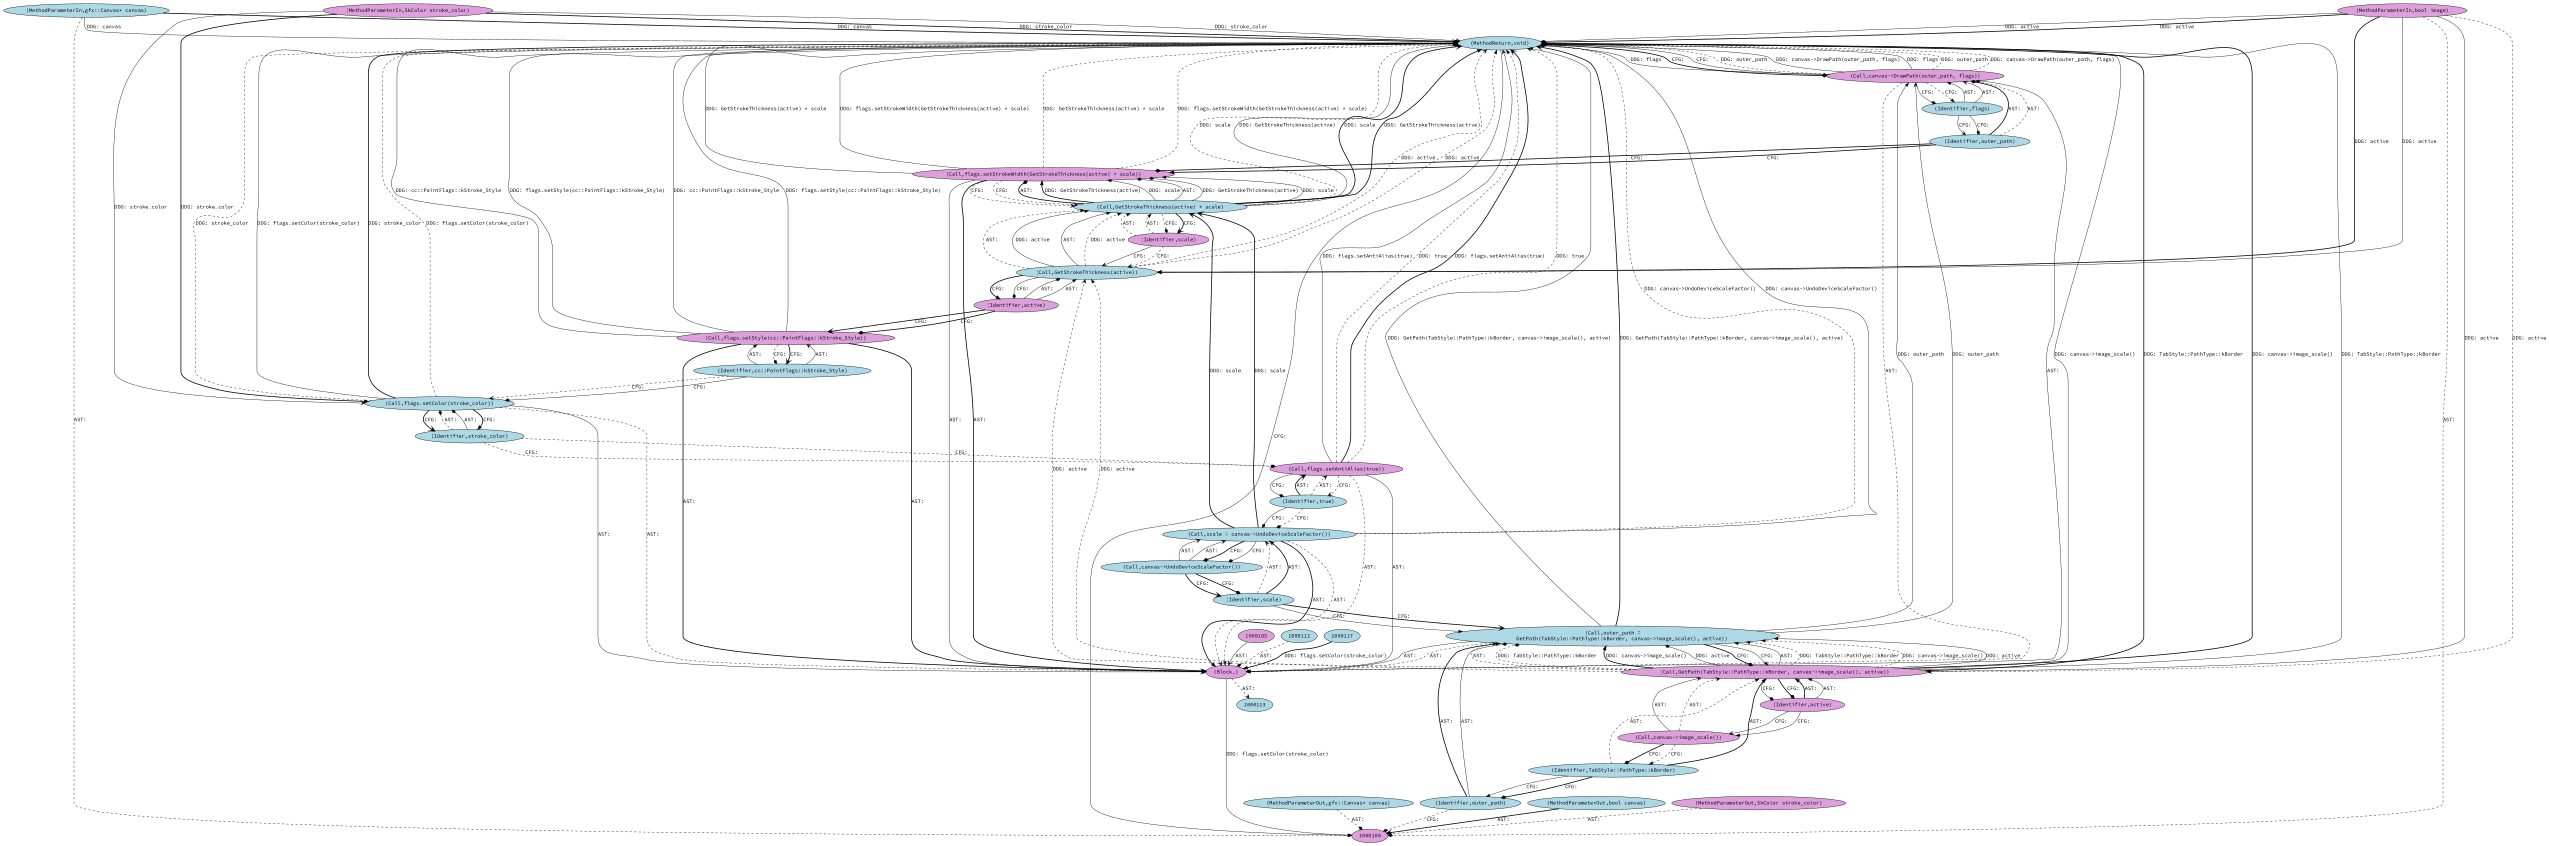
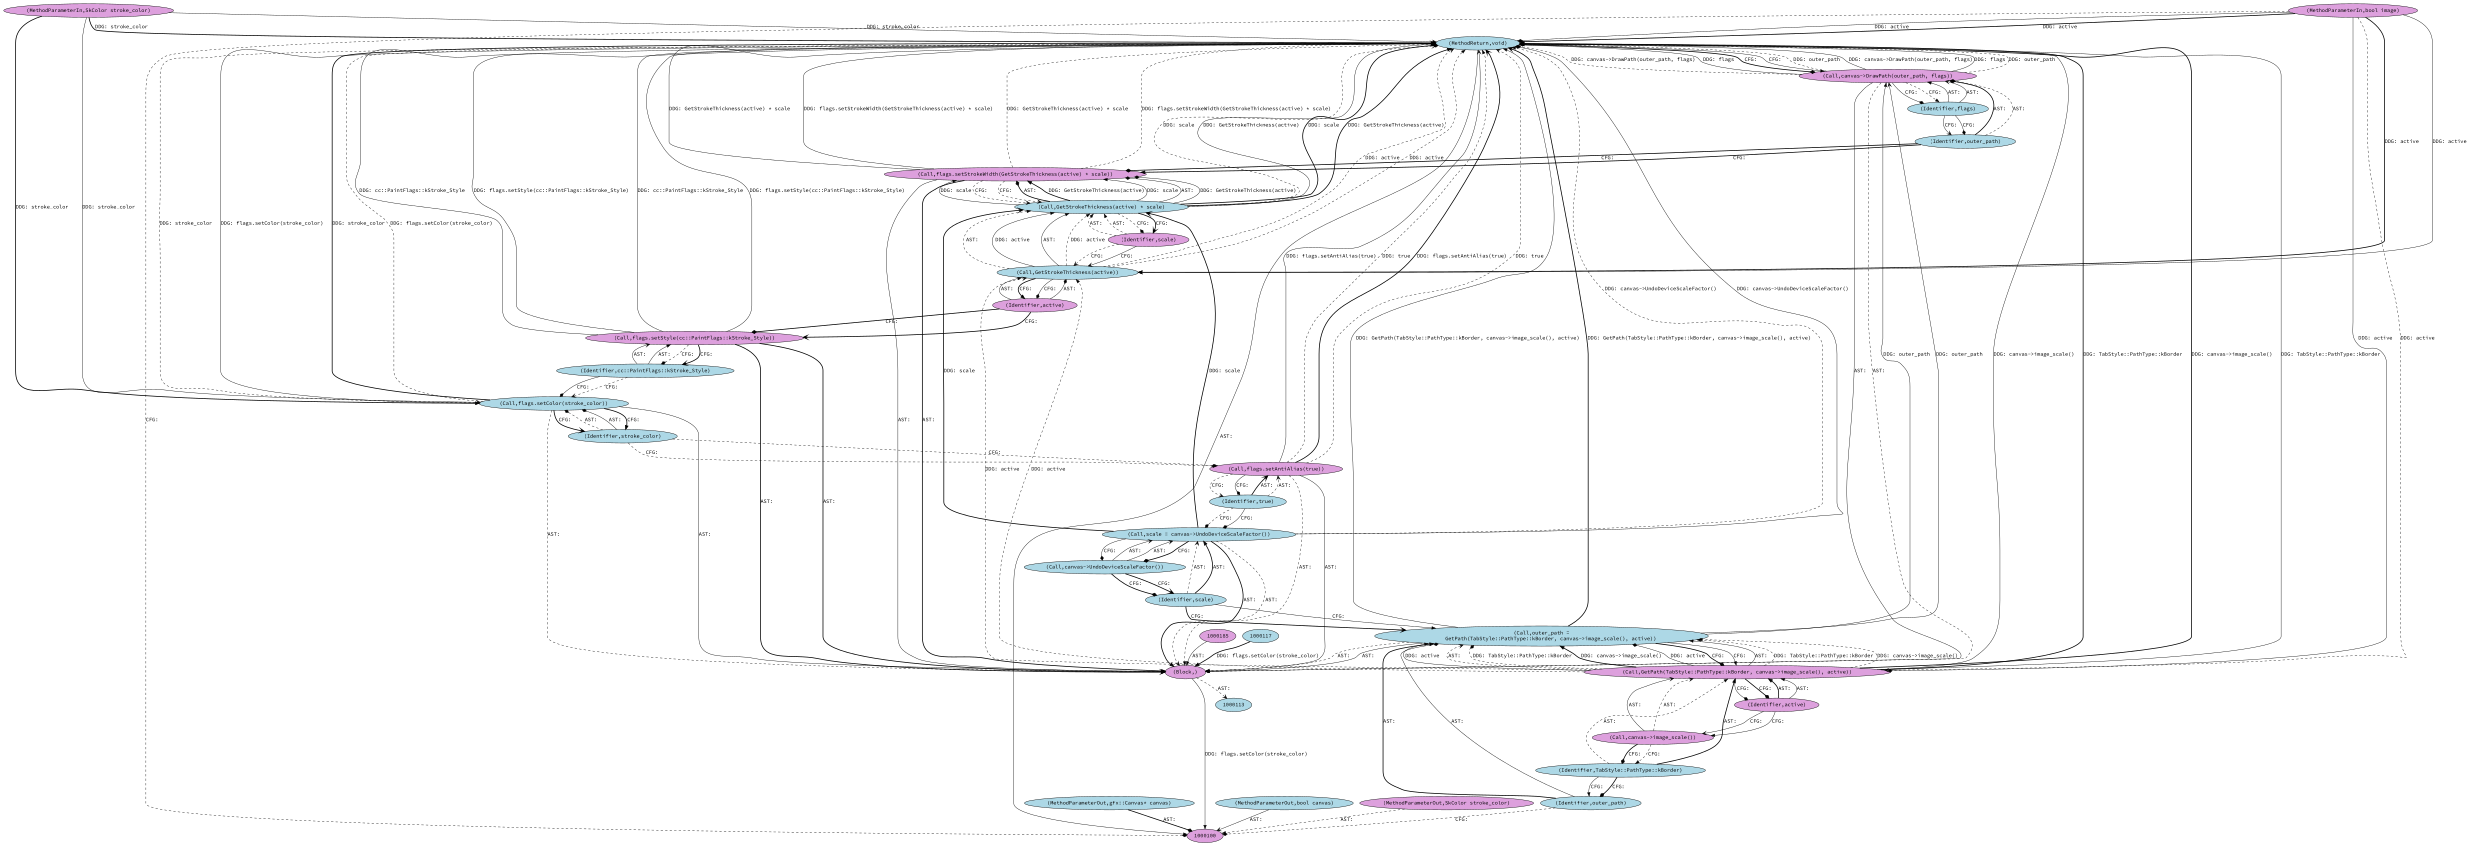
node "(MethodParameterIn,gfx::Canvas* canvas)": removed
edge "(MethodParameterIn,bool image)" -> "1000100": label "AST: " -> "CFG: "
edge "(MethodReturn,void)" -> "1000100": label "CFG: " -> "AST: "
node "1000112": removed
edge "1000185" -> "(Block,)": arrowhead vee -> normal
edge "(MethodParameterOut,gfx::Canvas* canvas)" -> "1000100": style dashed -> bold
edge "(MethodParameterOut,bool canvas)" -> "1000100": style bold -> solid
